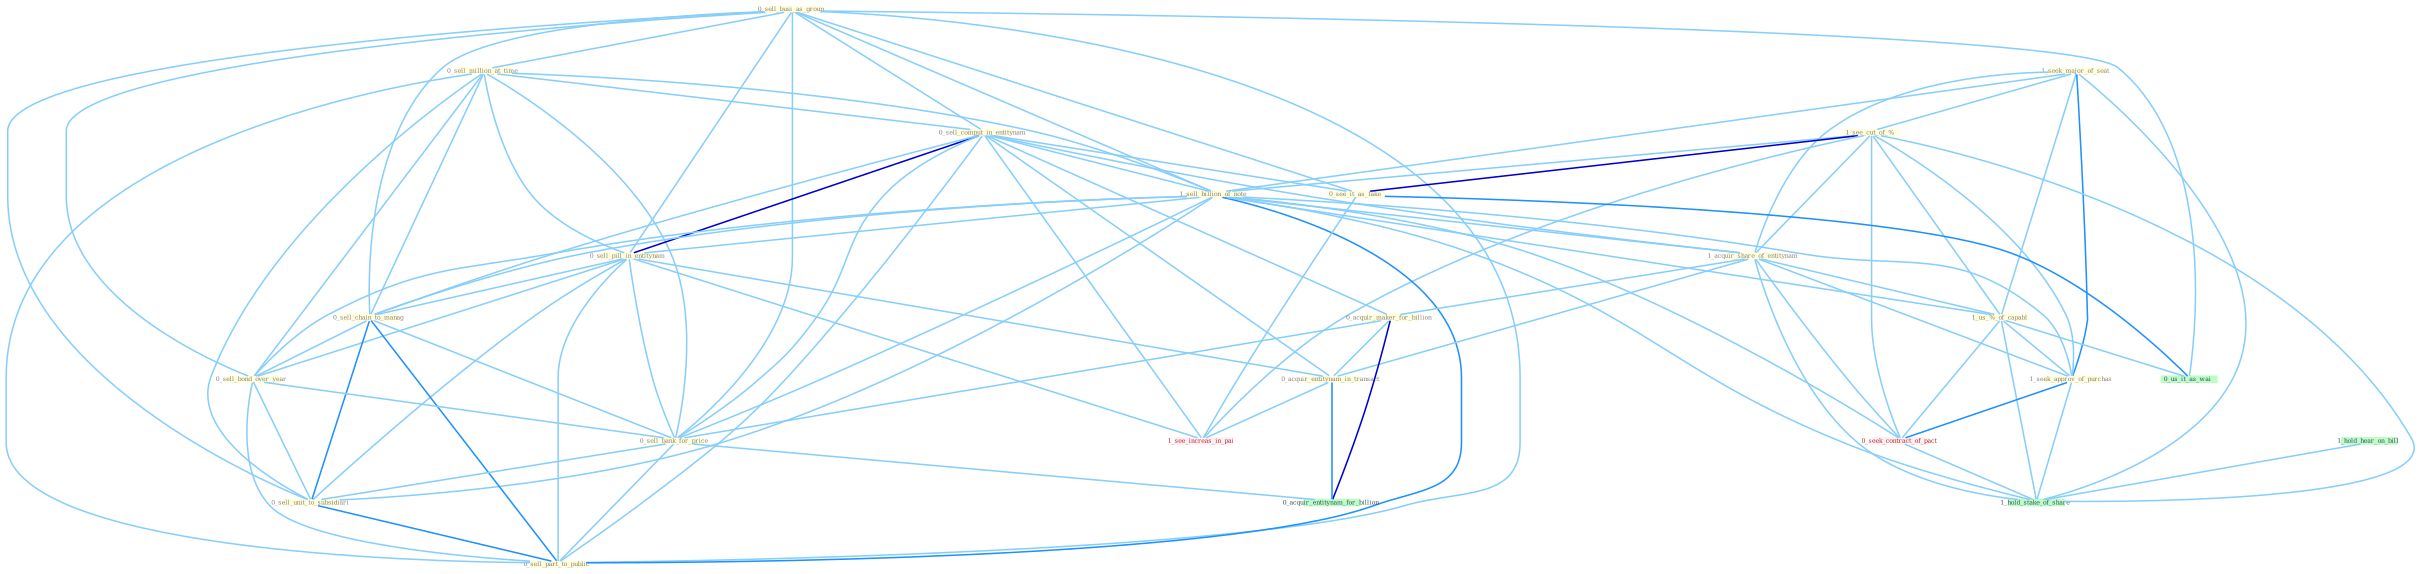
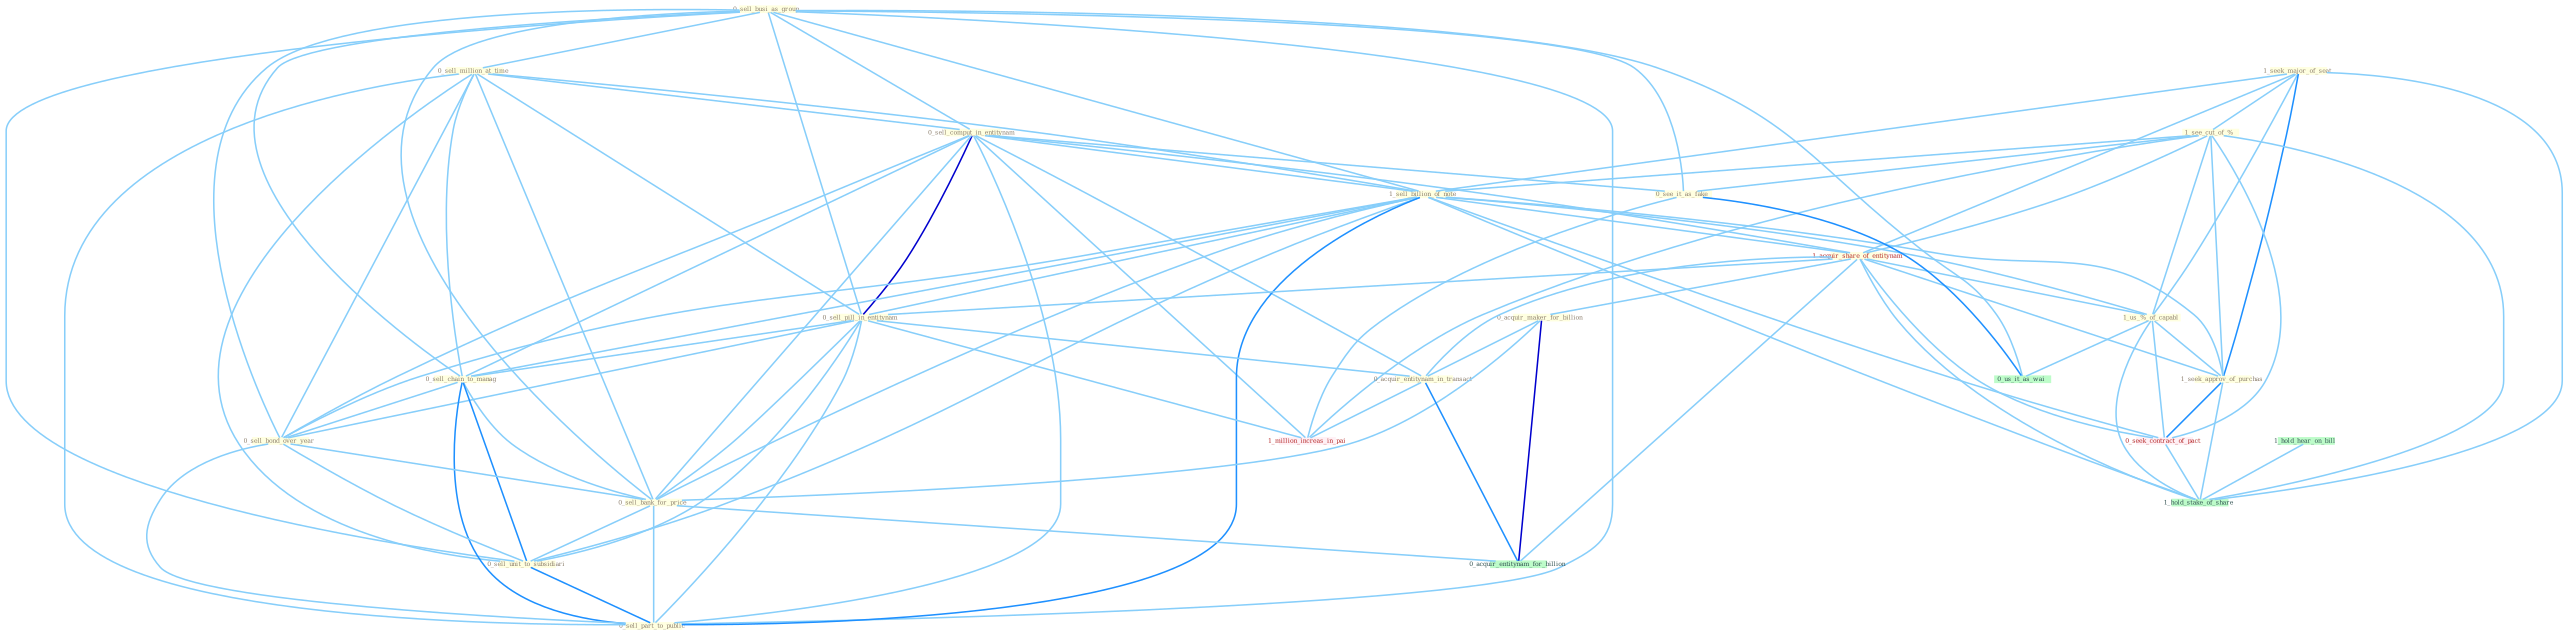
edge "1_see_cut_of_%" -- "0_see_it_as_fake": color #0000cd -> #87cefa
edge "0_sell_comput_in_entitynam" -- "0_acquir_maker_for_billion": now "0_sell_comput_in_entitynam" -- "0_sell_bond_over_year"
node "1_acquir_share_of_entitynam": fontcolor #8b7d6b -> #b22222
edge "1_acquir_share_of_entitynam" -- "0_sell_pill_in_entitynam": added
edge "1_acquir_share_of_entitynam" -- "0_acquir_entitynam_for_billion": added
node "1_see_increas_in_pai": label "1_see_increas_in_pai" -> "1_million_increas_in_pai"
